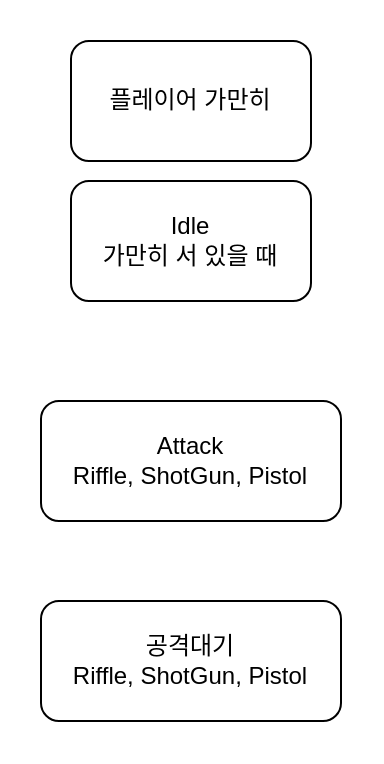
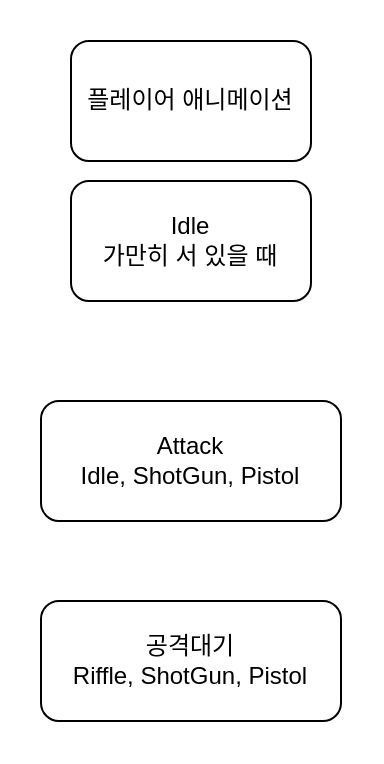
node "플레이어 가만히": label "플레이어 가만히" -> "플레이어 애니메이션"
node "Attack Riffle, ShotGun, Pistol": label "Attack Riffle, ShotGun, Pistol" -> "Attack Idle, ShotGun, Pistol"
